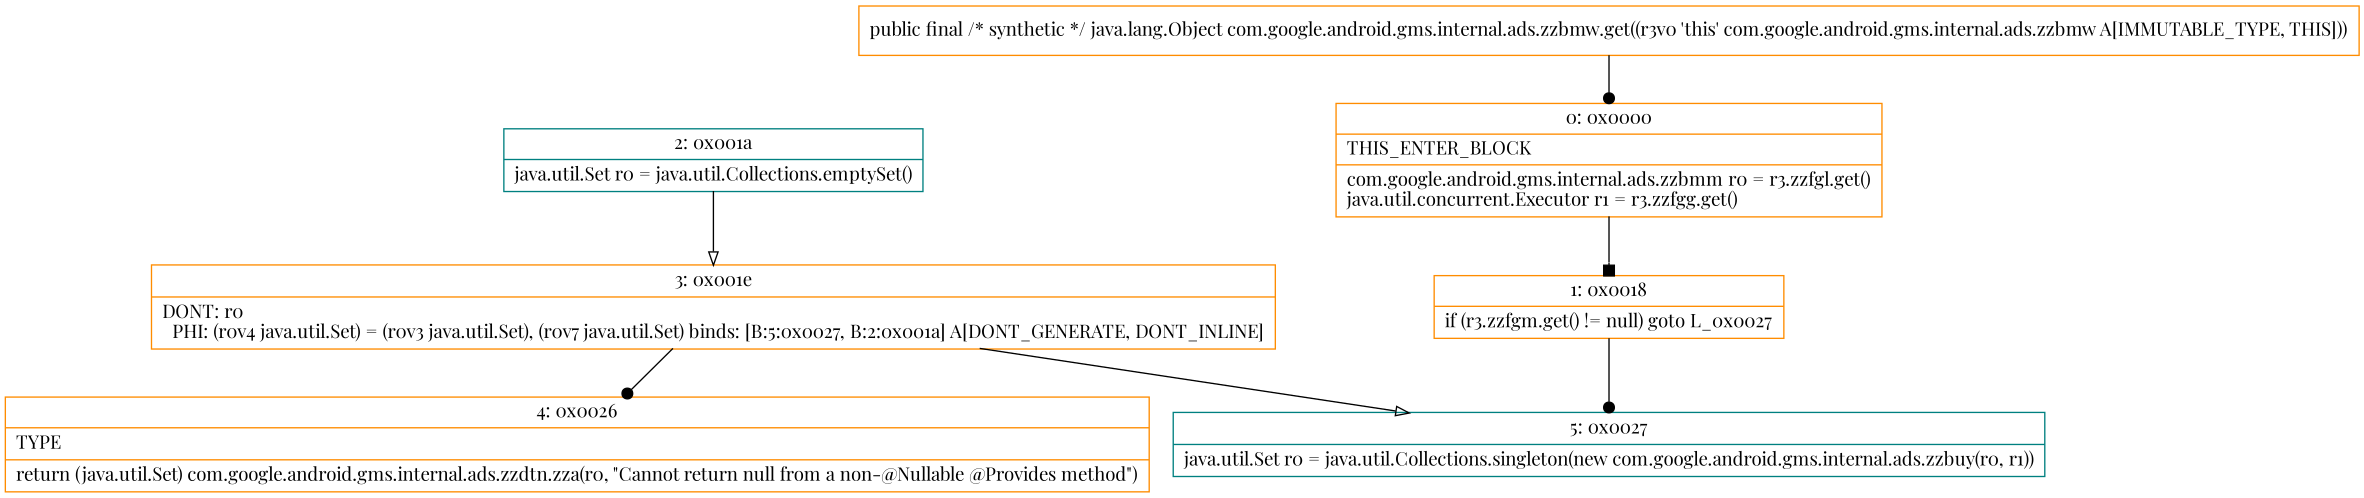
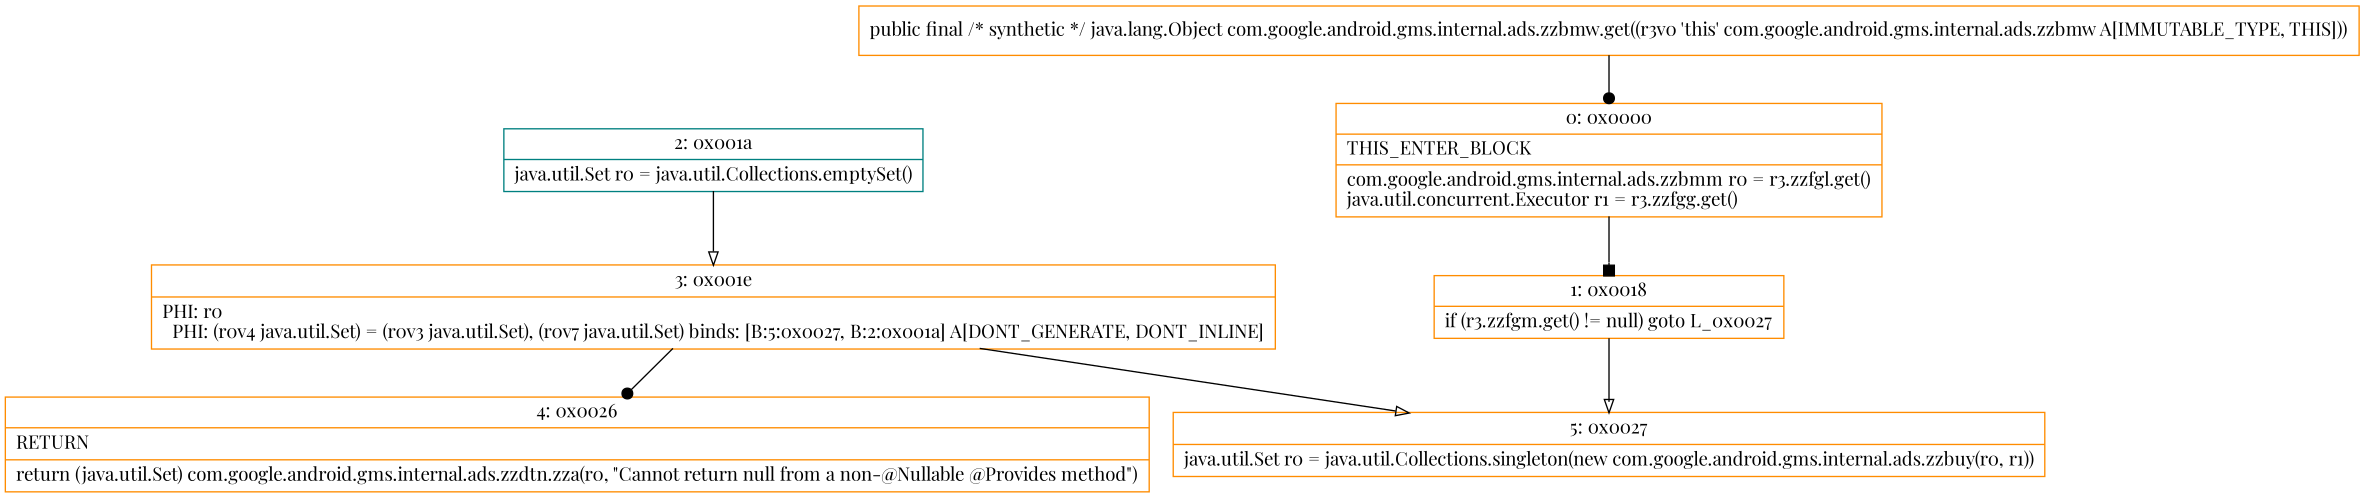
node "3: 0x001e": text "DONT: r0" -> "PHI: r0"
edge "1: 0x0018" -> "5: 0x0027": arrowhead dot -> onormal
node "4: 0x0026": text "TYPE" -> "RETURN"
node "5: 0x0027": color teal -> darkorange
